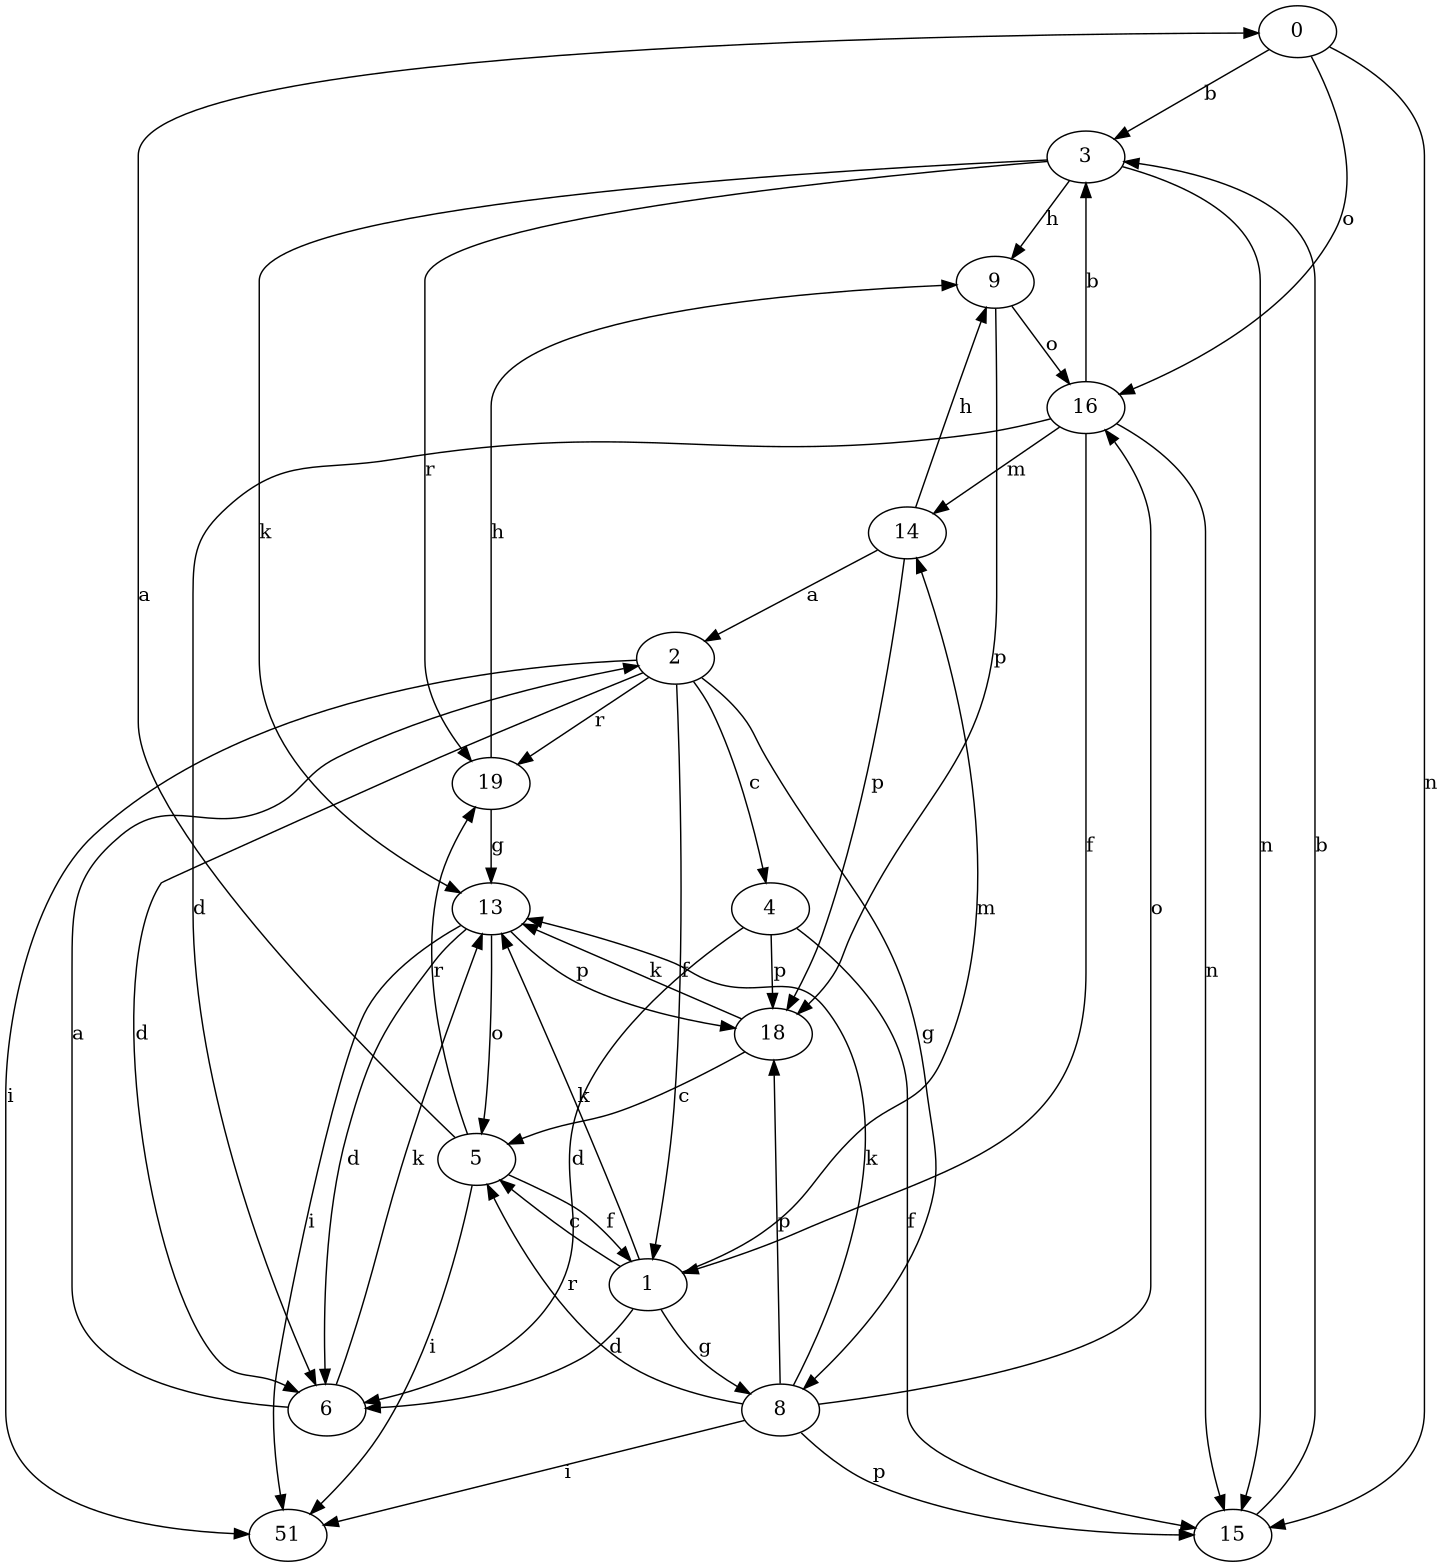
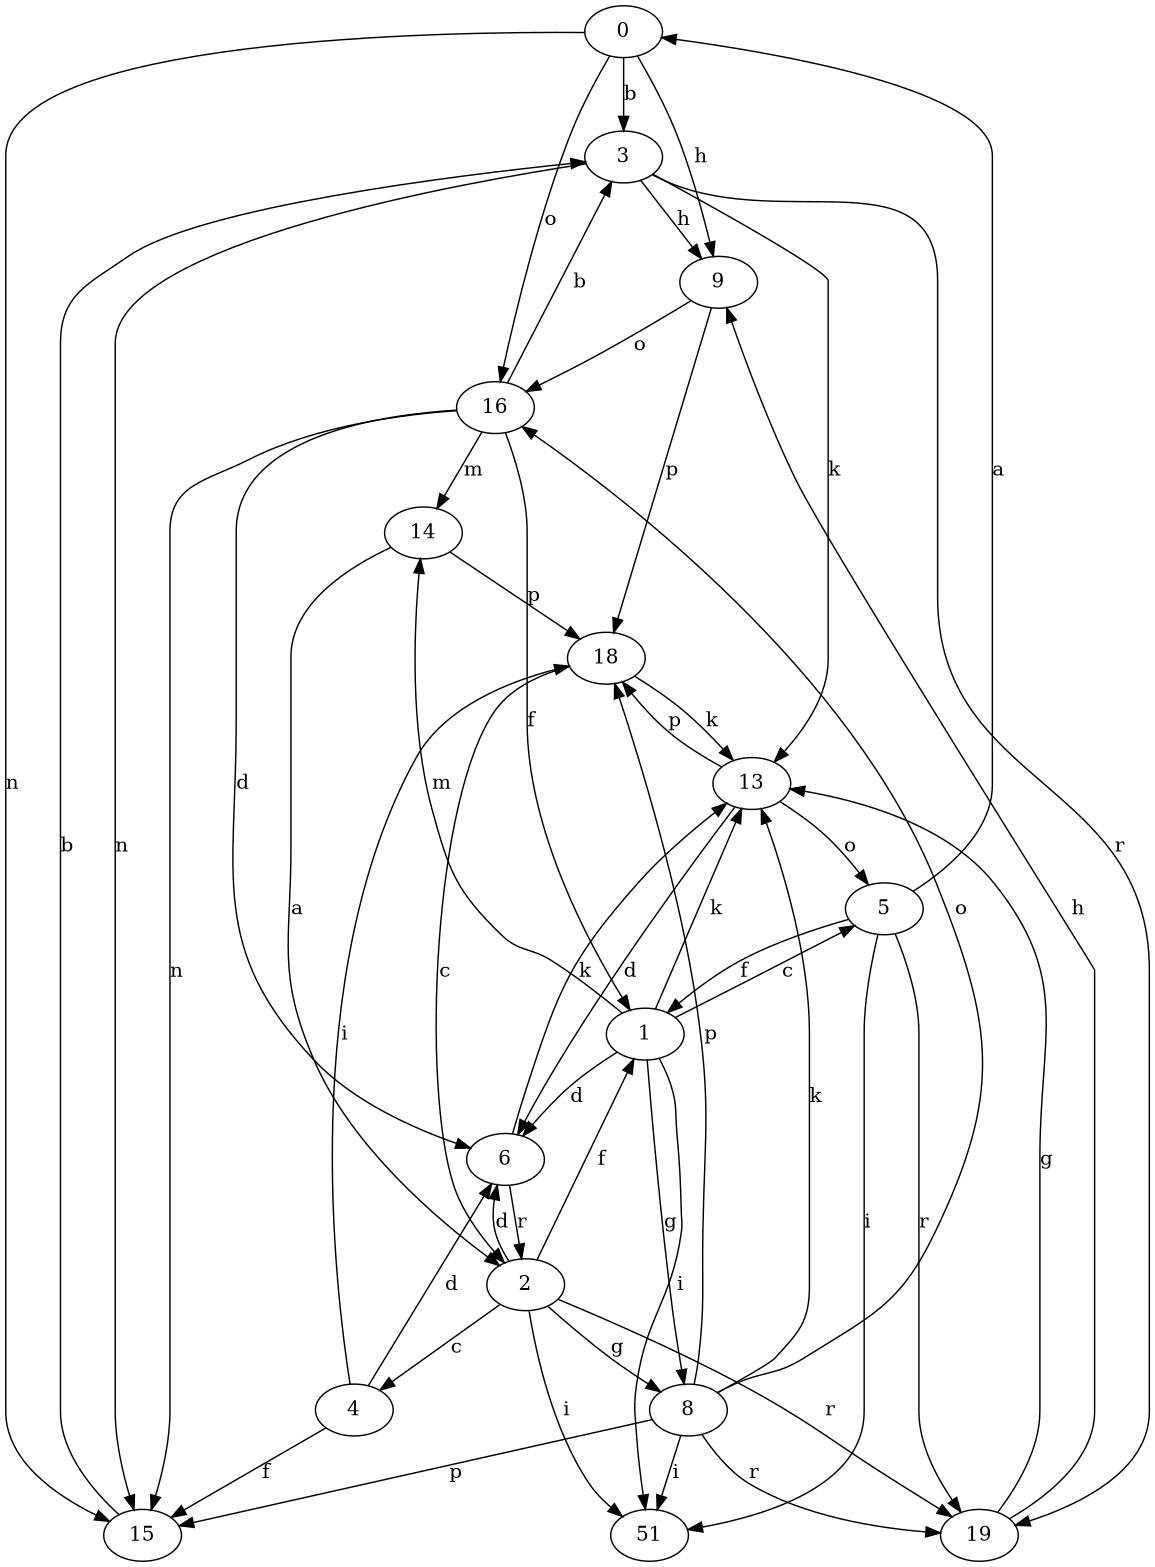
edge "14" -> "9": now "0" -> "9"
edge "4" -> "18": label "p" -> "i"
edge "6" -> "2": label "a" -> "r"
edge "18" -> "5": now "18" -> "2"
edge "13" -> "51": now "1" -> "51"
edge "8" -> "5": now "8" -> "19"
